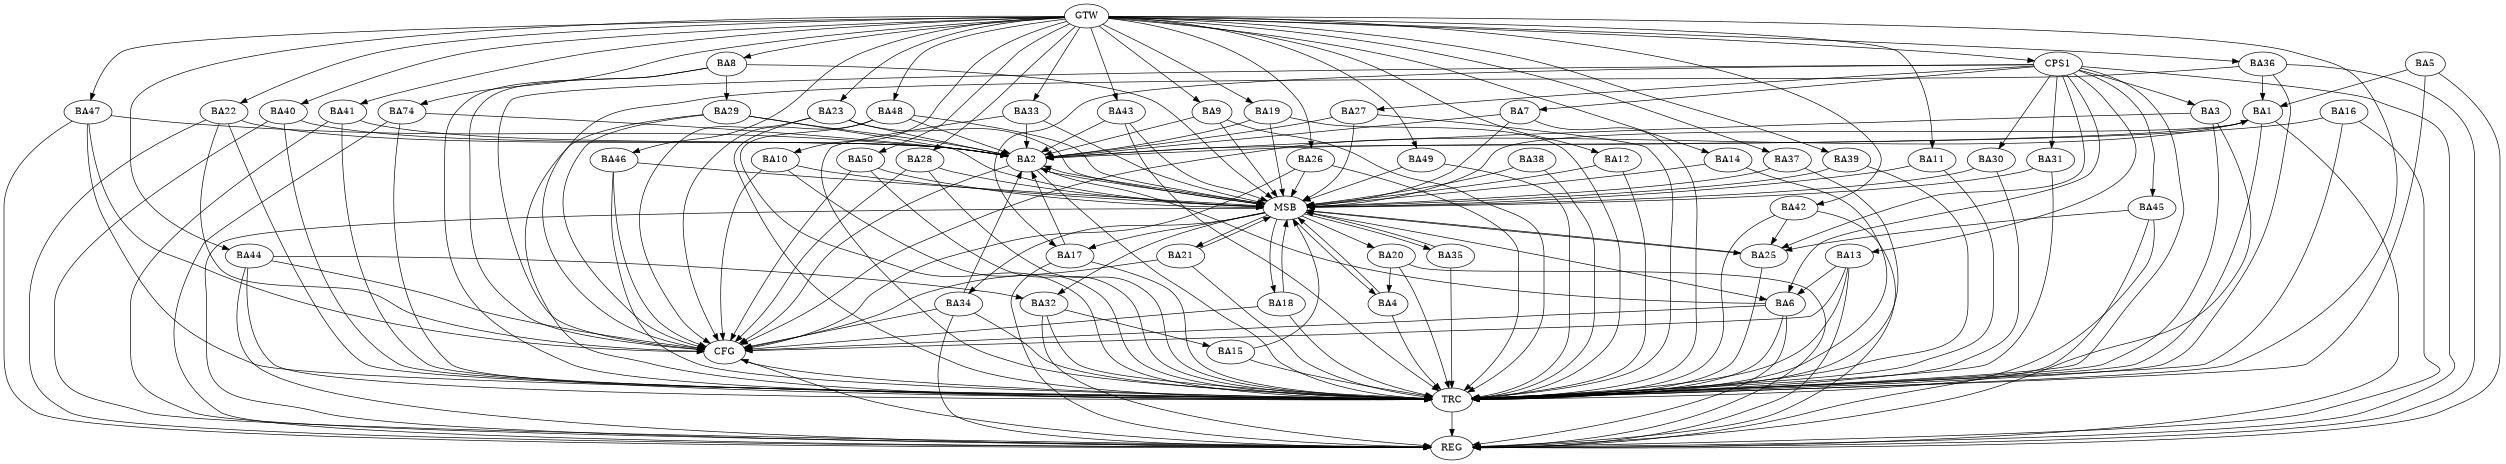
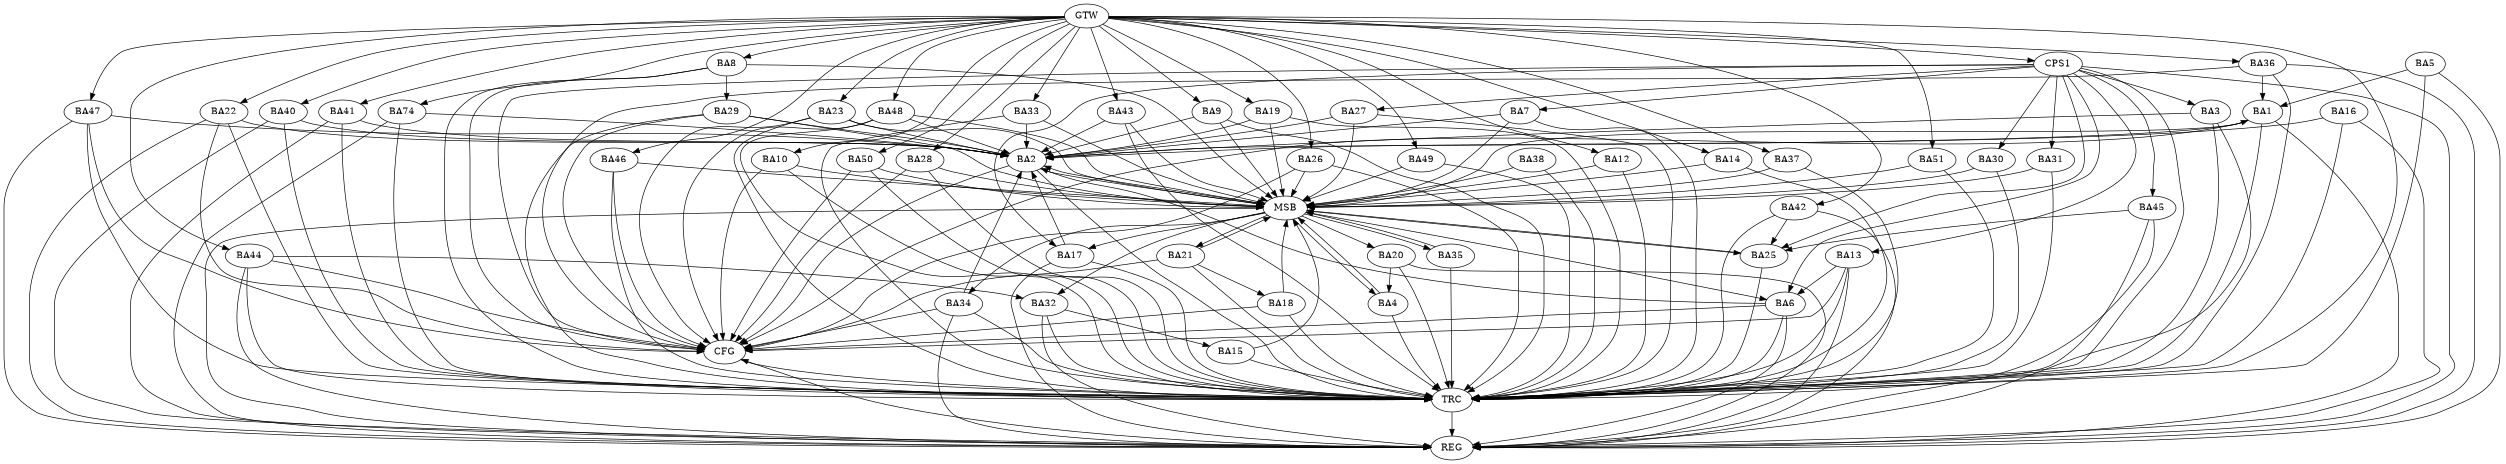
node "BA39": removed
node "BA11": label "BA11" -> "BA51"
edge "MSB" -> "BA18": now "BA21" -> "BA18"
